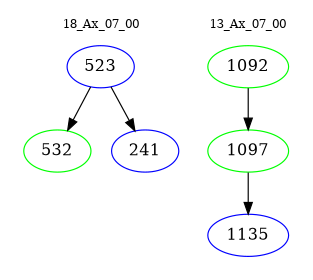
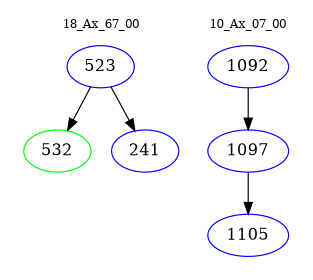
cluster "18_Ax_07_00": label "18_Ax_07_00" -> "18_Ax_67_00"
cluster "13_Ax_07_00": label "13_Ax_07_00" -> "10_Ax_07_00"
node "1092": color green -> blue
node "1097": color green -> blue
node "1135": label "1135" -> "1105"
